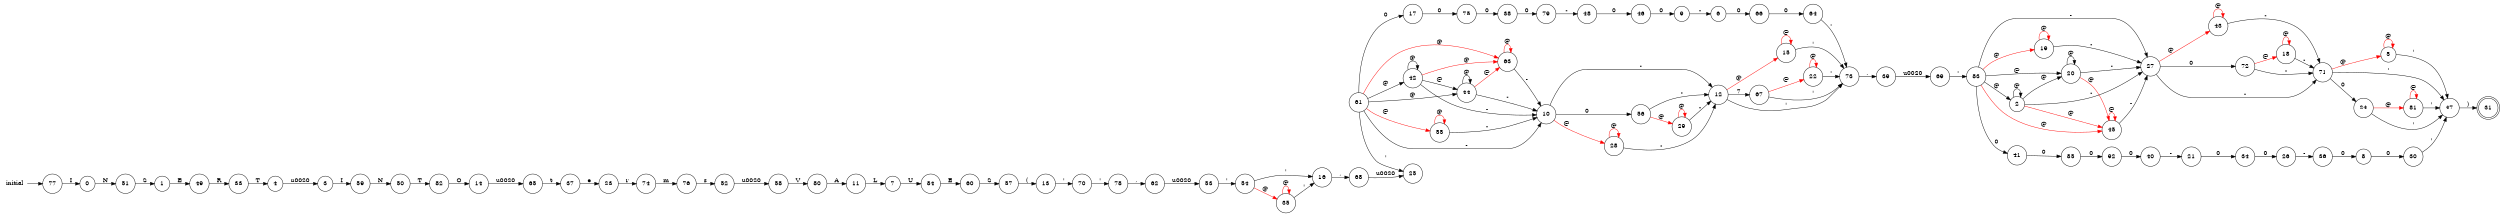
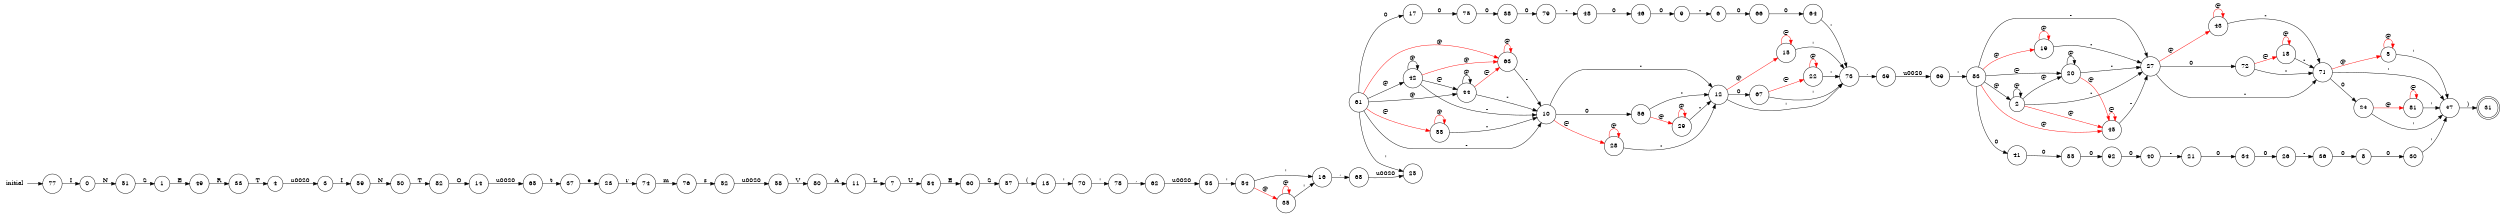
edge "12" -> "67": label "7" -> "0"
